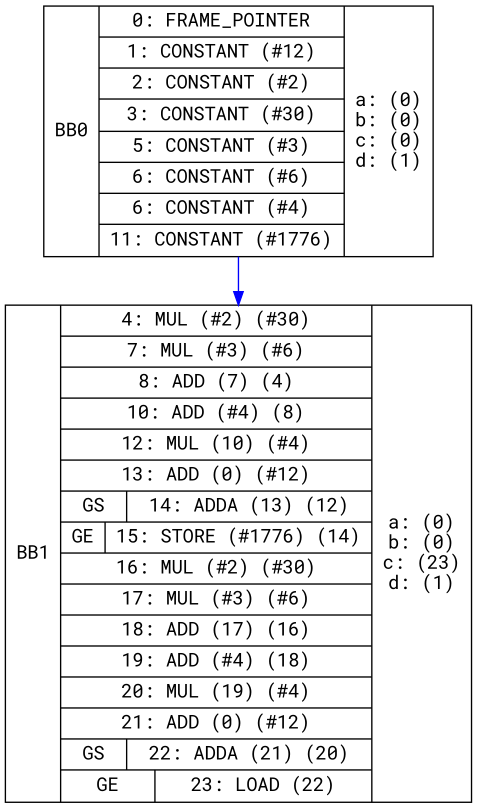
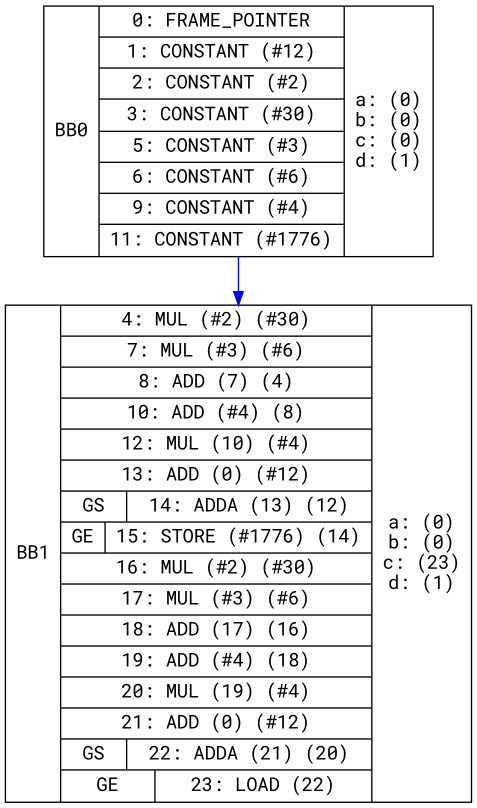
node "BB0": text "6: CONSTANT (#4)" -> "9: CONSTANT (#4)"
